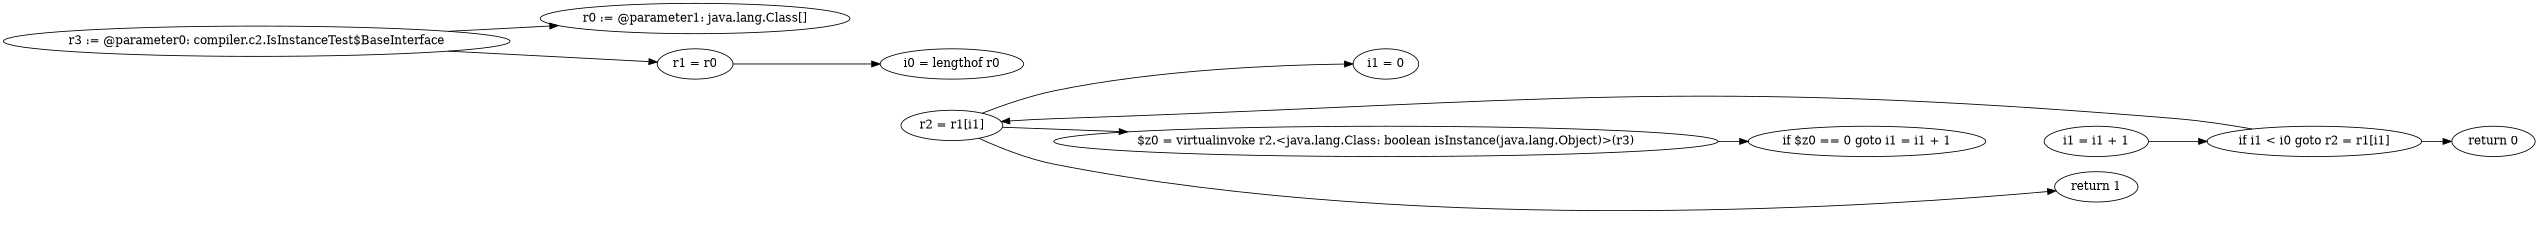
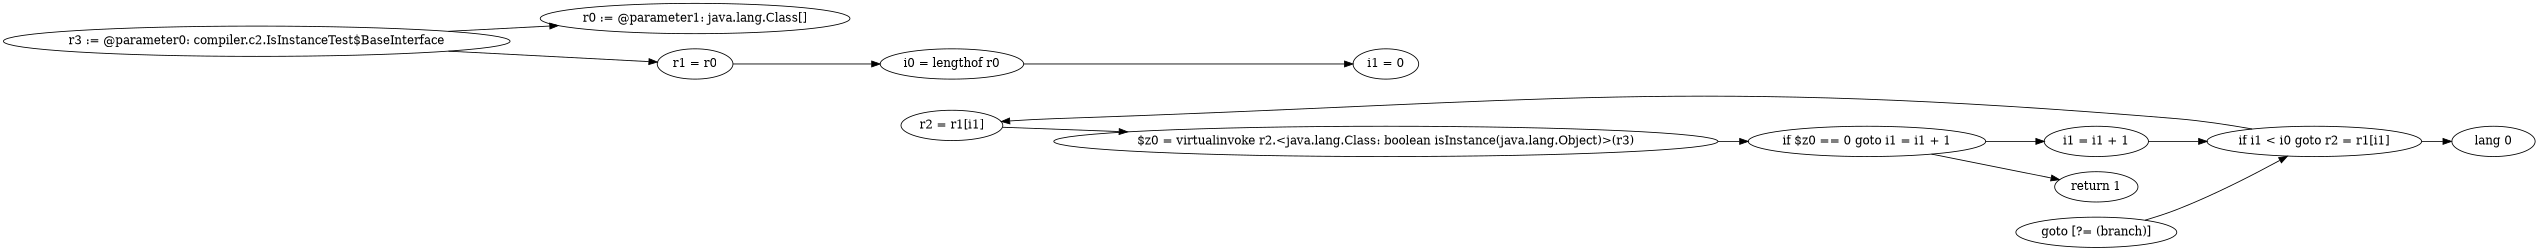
edge "r2 = r1[i1]" -> "i1 = 0": now "i0 = lengthof r0" -> "i1 = 0"
edge "if $z0 == 0 goto i1 = i1 + 1" -> "i1 = i1 + 1": added
node "return 0": label "return 0" -> "lang 0"
edge "r2 = r1[i1]" -> "return 1": now "if $z0 == 0 goto i1 = i1 + 1" -> "return 1"
node "goto [?= (branch)]": added
